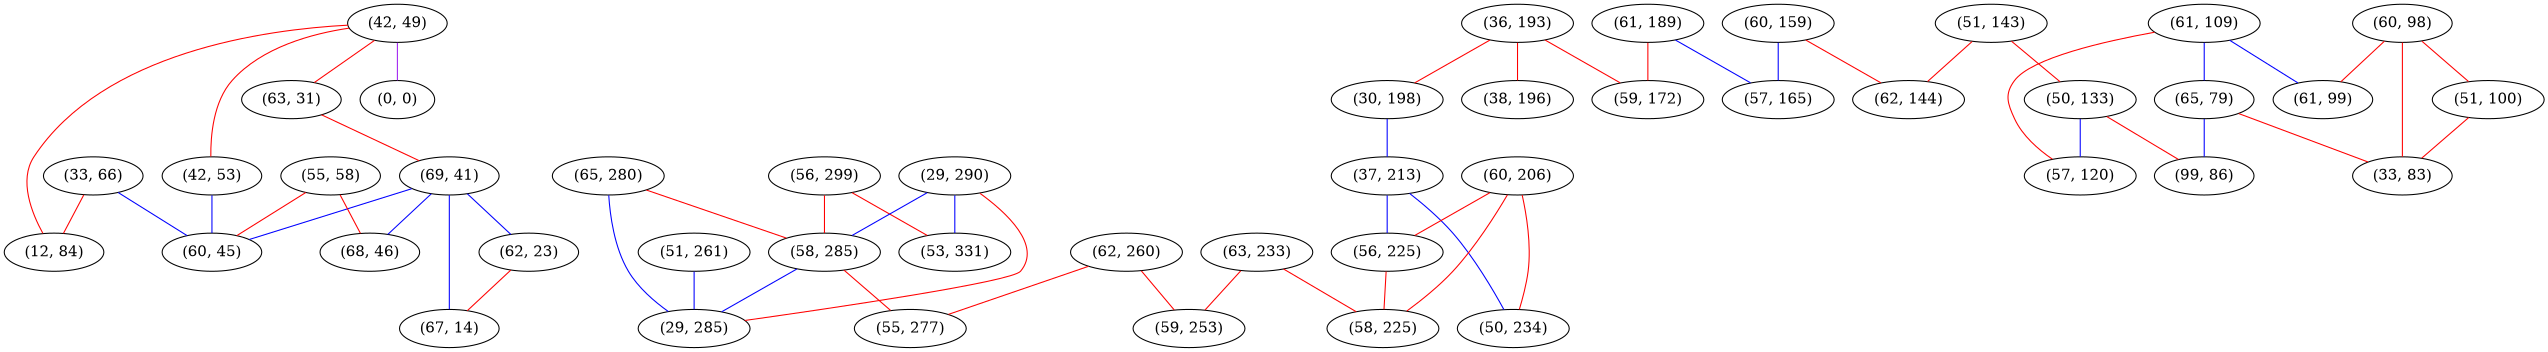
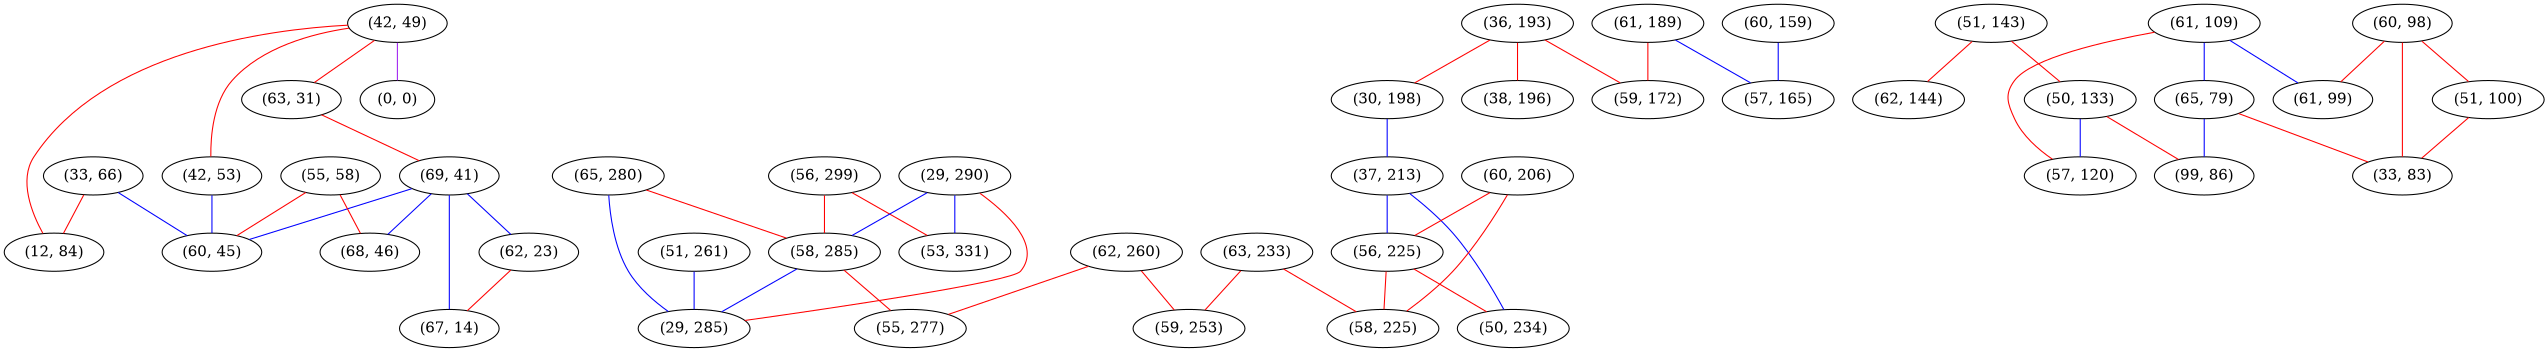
edge "(60, 159)" -- "(62, 144)": removed
edge "(60, 206)" -- "(50, 234)": now "(56, 225)" -- "(50, 234)"
